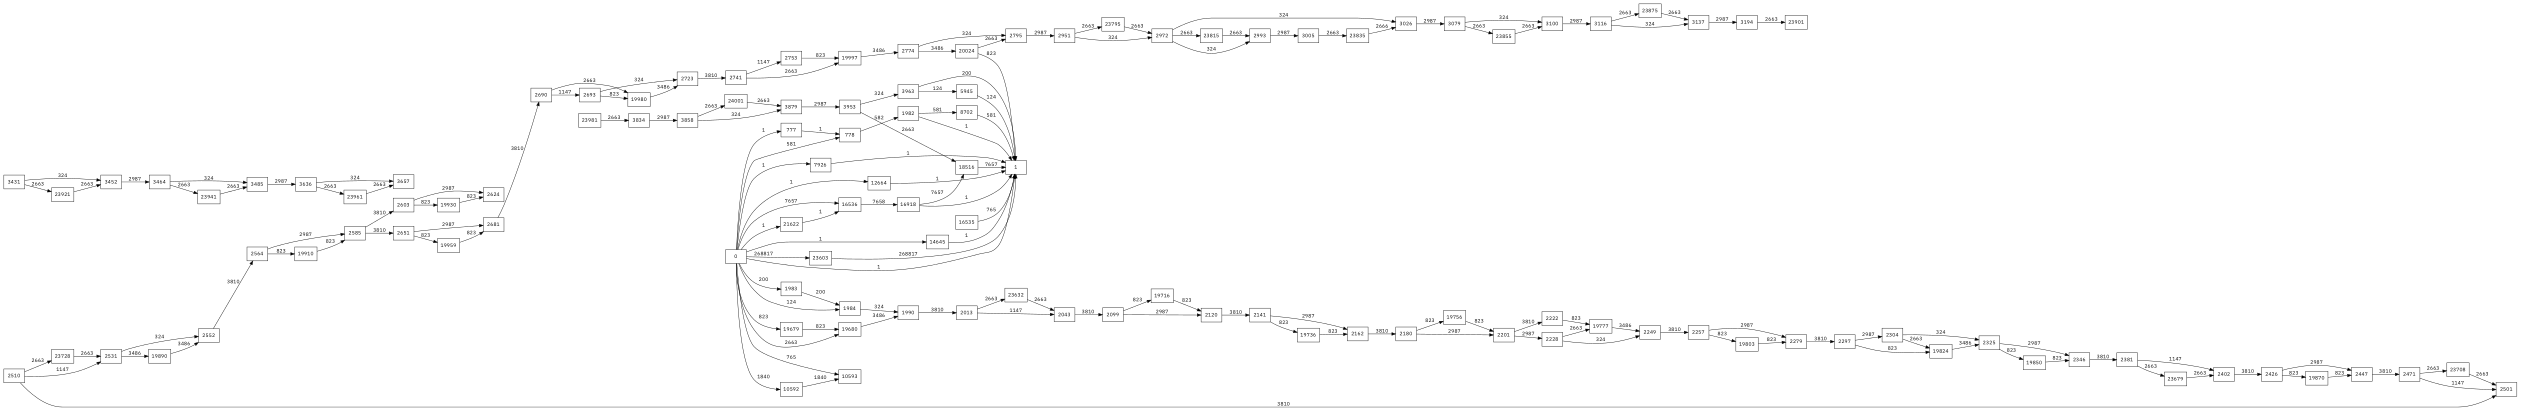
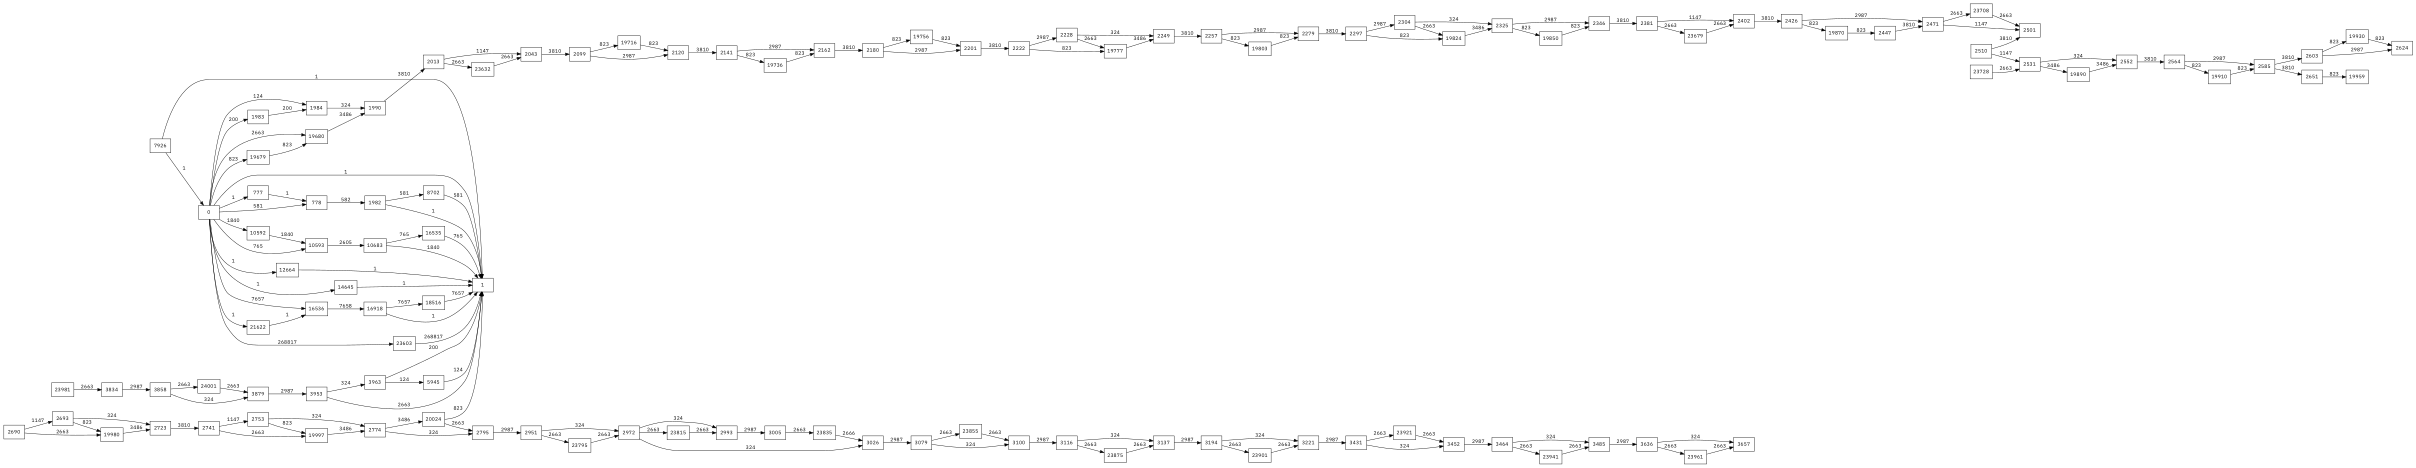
edge "3953" -> "18516": now "3953" -> "1"
edge "0" -> "7926": reversed
node "2681": removed
node "10683": added
edge "2201" -> "2228": now "2222" -> "2228"
edge "2426" -> "2447": now "2426" -> "2471"
edge "2510" -> "23728": removed, label "2663"
edge "2753" -> "2774": added, label "324"
node "3221": added
